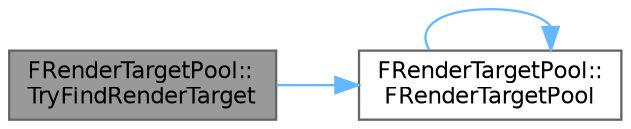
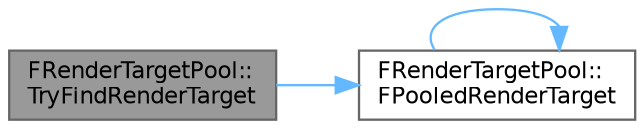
node "FRenderTargetPool:: FRenderTargetPool": label "FRenderTargetPool:: FRenderTargetPool" -> "FRenderTargetPool:: FPooledRenderTarget"
